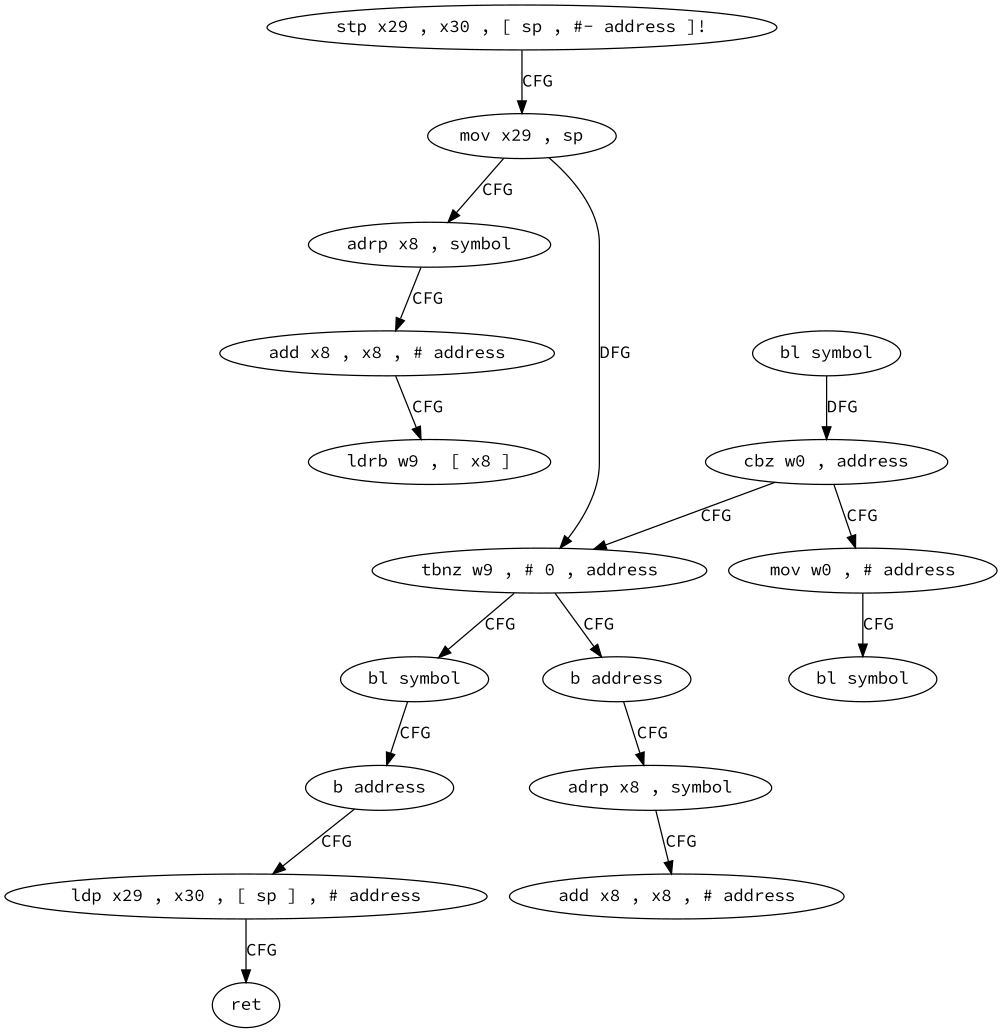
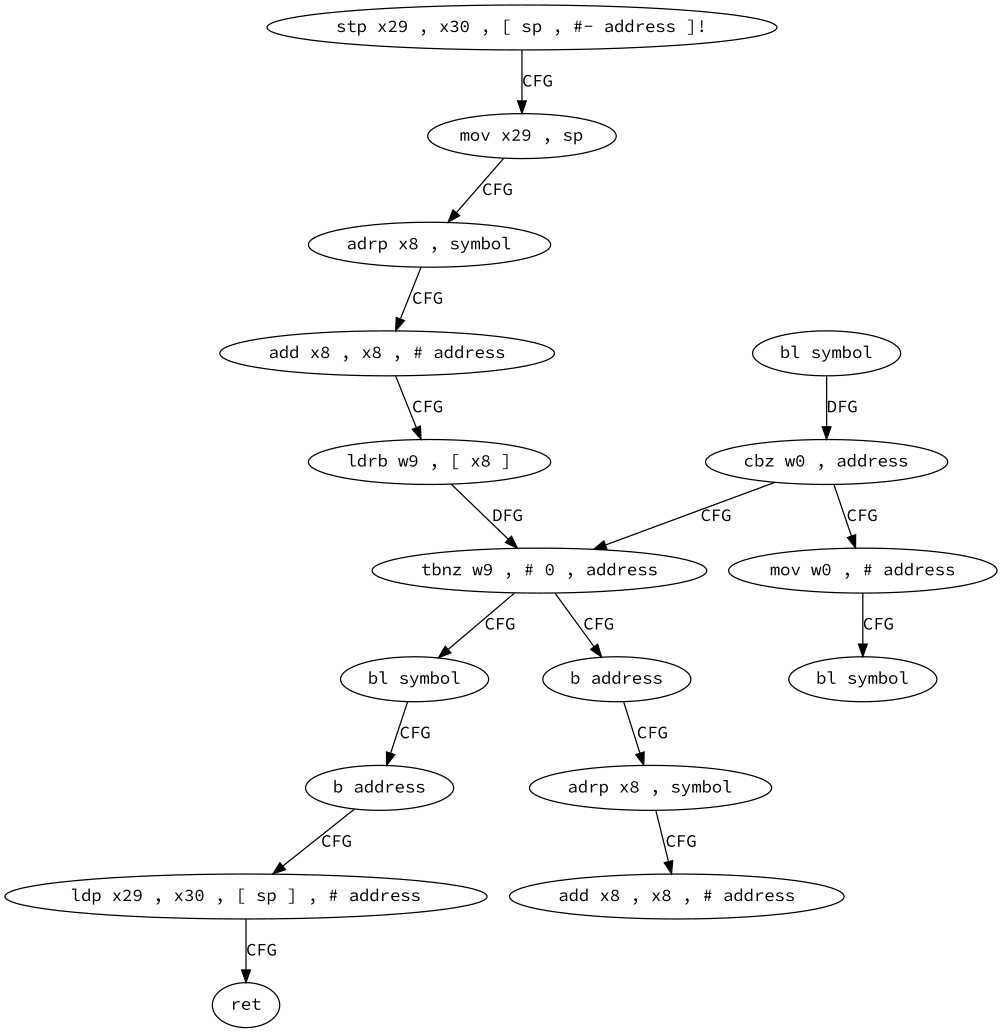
edge "mov x29 , sp" -> "tbnz w9 , # 0 , address": now "ldrb w9 , [ x8 ]" -> "tbnz w9 , # 0 , address"
